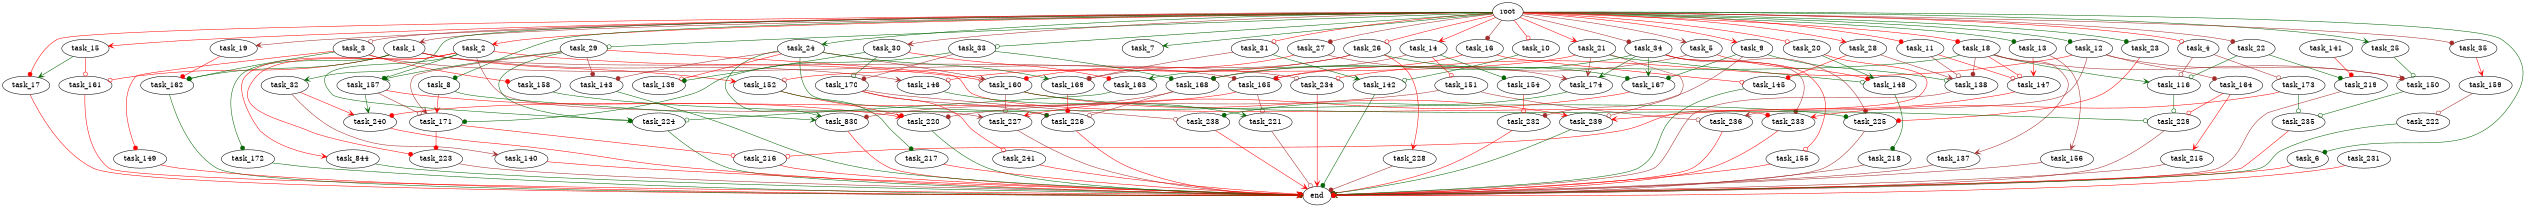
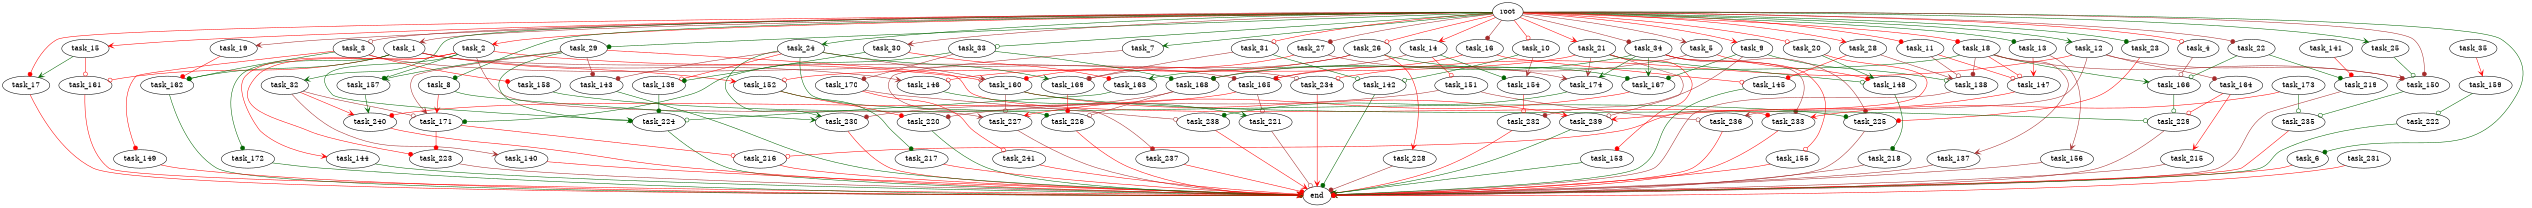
edge "root" -> "task_35": now "root" -> "task_150"
edge "root" -> "task_12": arrowhead dot -> vee
edge "root" -> "task_29": arrowhead odot -> dot
edge "task_31" -> "task_142": arrowhead vee -> odot
edge "task_4" -> "task_173": removed
edge "task_10" -> "task_154": added
edge "task_30" -> "task_170": removed
node "task_116": label "task_116" -> "task_166"
edge "task_139" -> "task_224": added
edge "task_157" -> "task_171": now "task_32" -> "task_171"
edge "task_170" -> "task_226": removed
edge "task_159" -> "task_222": color brown -> darkgreen
edge "task_157" -> "task_220": removed
node "task_830": label "task_830" -> "task_230"
node "task_844": label "task_844" -> "task_144"
node "task_237": added
node "task_153": added
